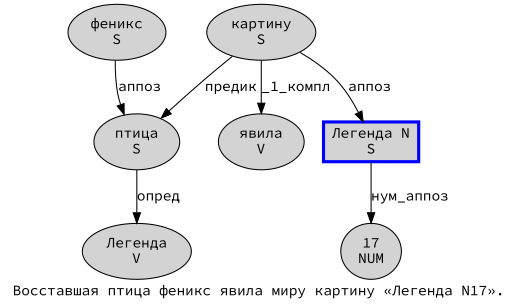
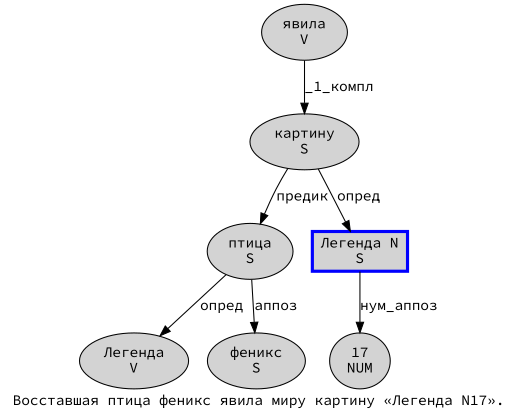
edge "картину S" -> "явила V": reversed
edge "феникс S" -> "птица S": reversed
edge "картину S" -> "Легенда N S": label "аппоз" -> "опред"
